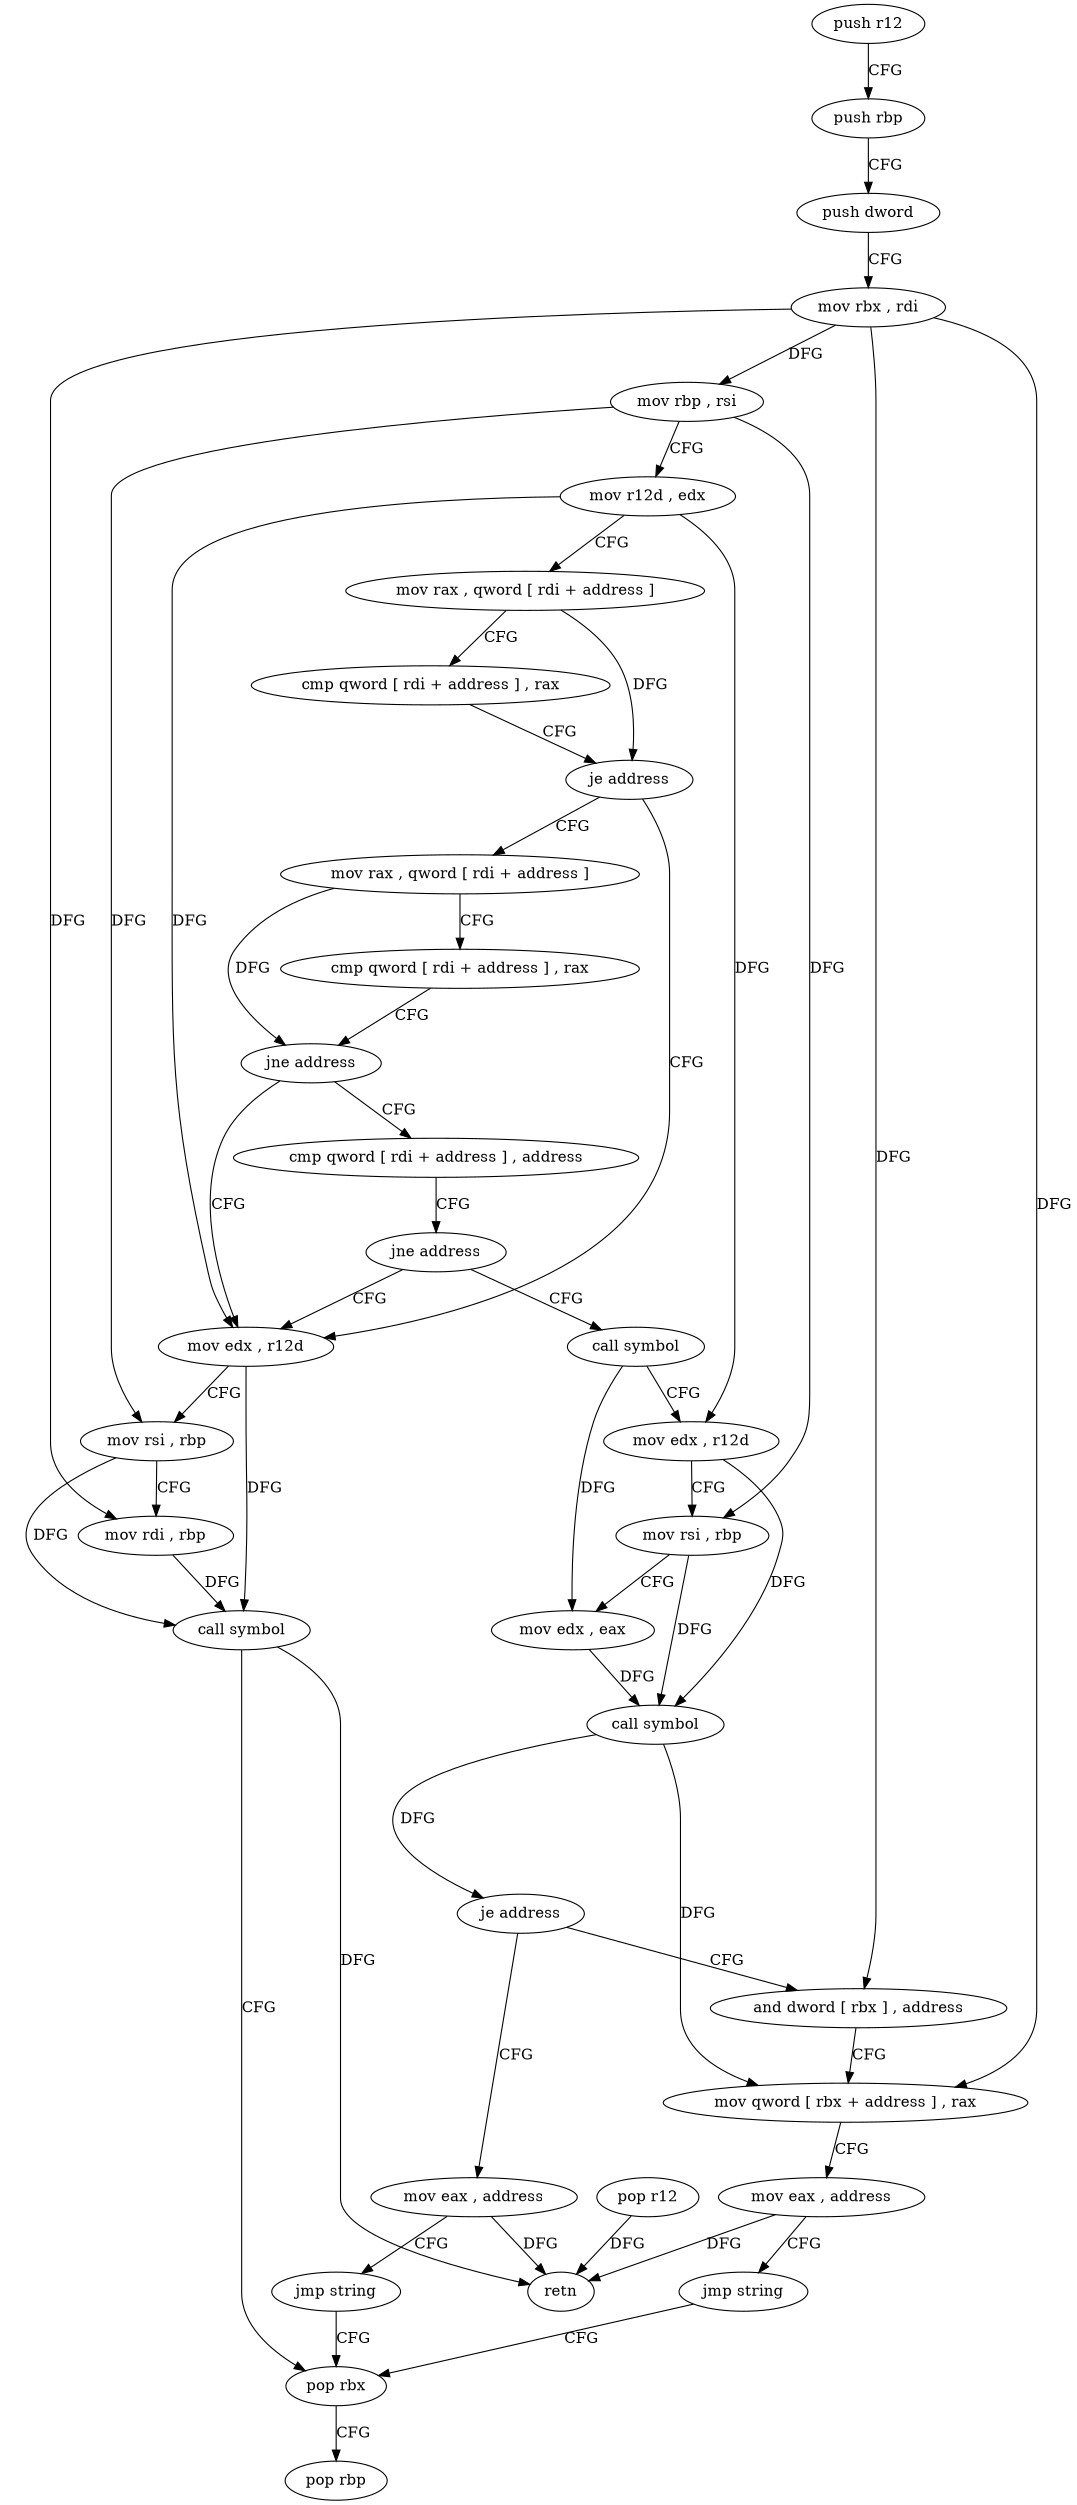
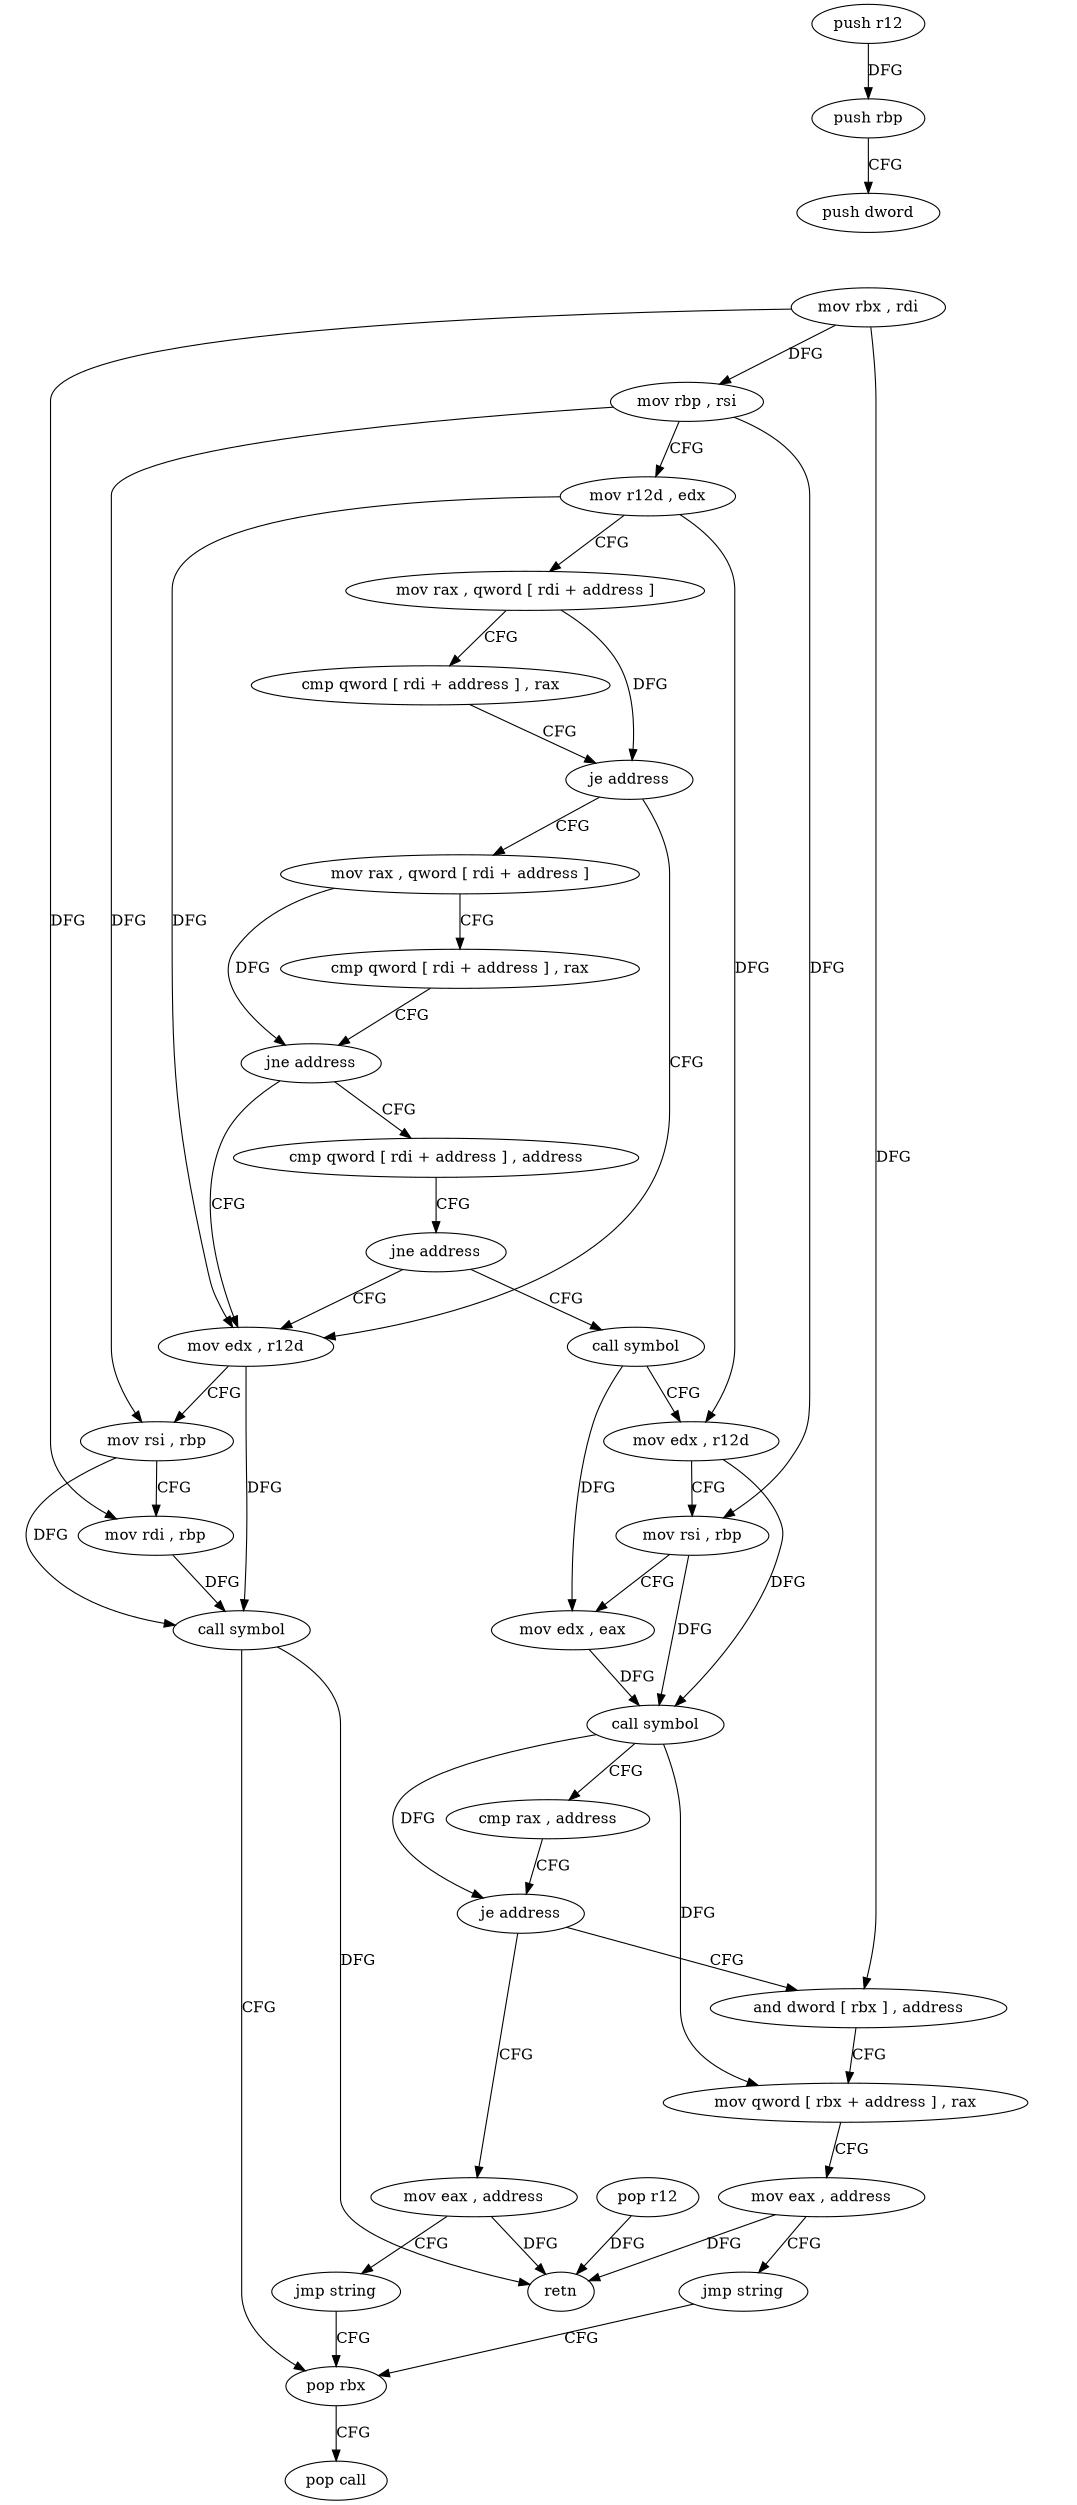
edge "push r12" -> "push rbp": label "CFG" -> "DFG"
edge "push dword" -> "mov rbx , rdi": removed, label "CFG"
edge "mov rbx , rdi" -> "mov qword [ rbx + address ] , rax": removed, label "DFG"
node "cmp rax , address": added
node "pop rbp": label "pop rbp" -> "pop call"
